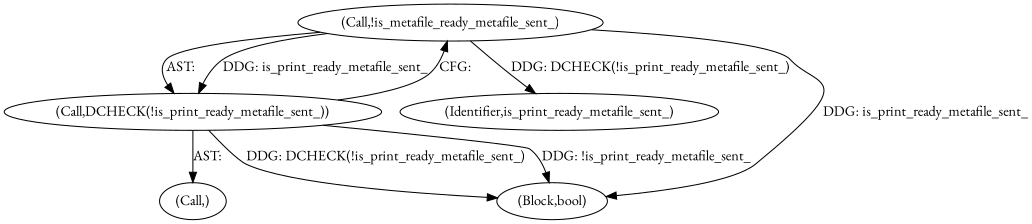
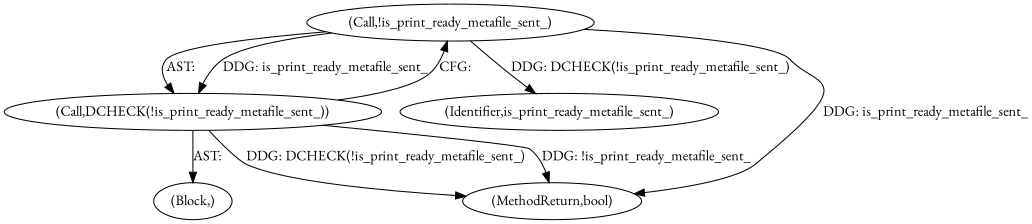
node "(Call,!is_metafile_ready_metafile_sent_)": label "(Call,!is_metafile_ready_metafile_sent_)" -> "(Call,!is_print_ready_metafile_sent_)"
node "(Call,)": label "(Call,)" -> "(Block,)"
node "(Block,bool)": label "(Block,bool)" -> "(MethodReturn,bool)"
